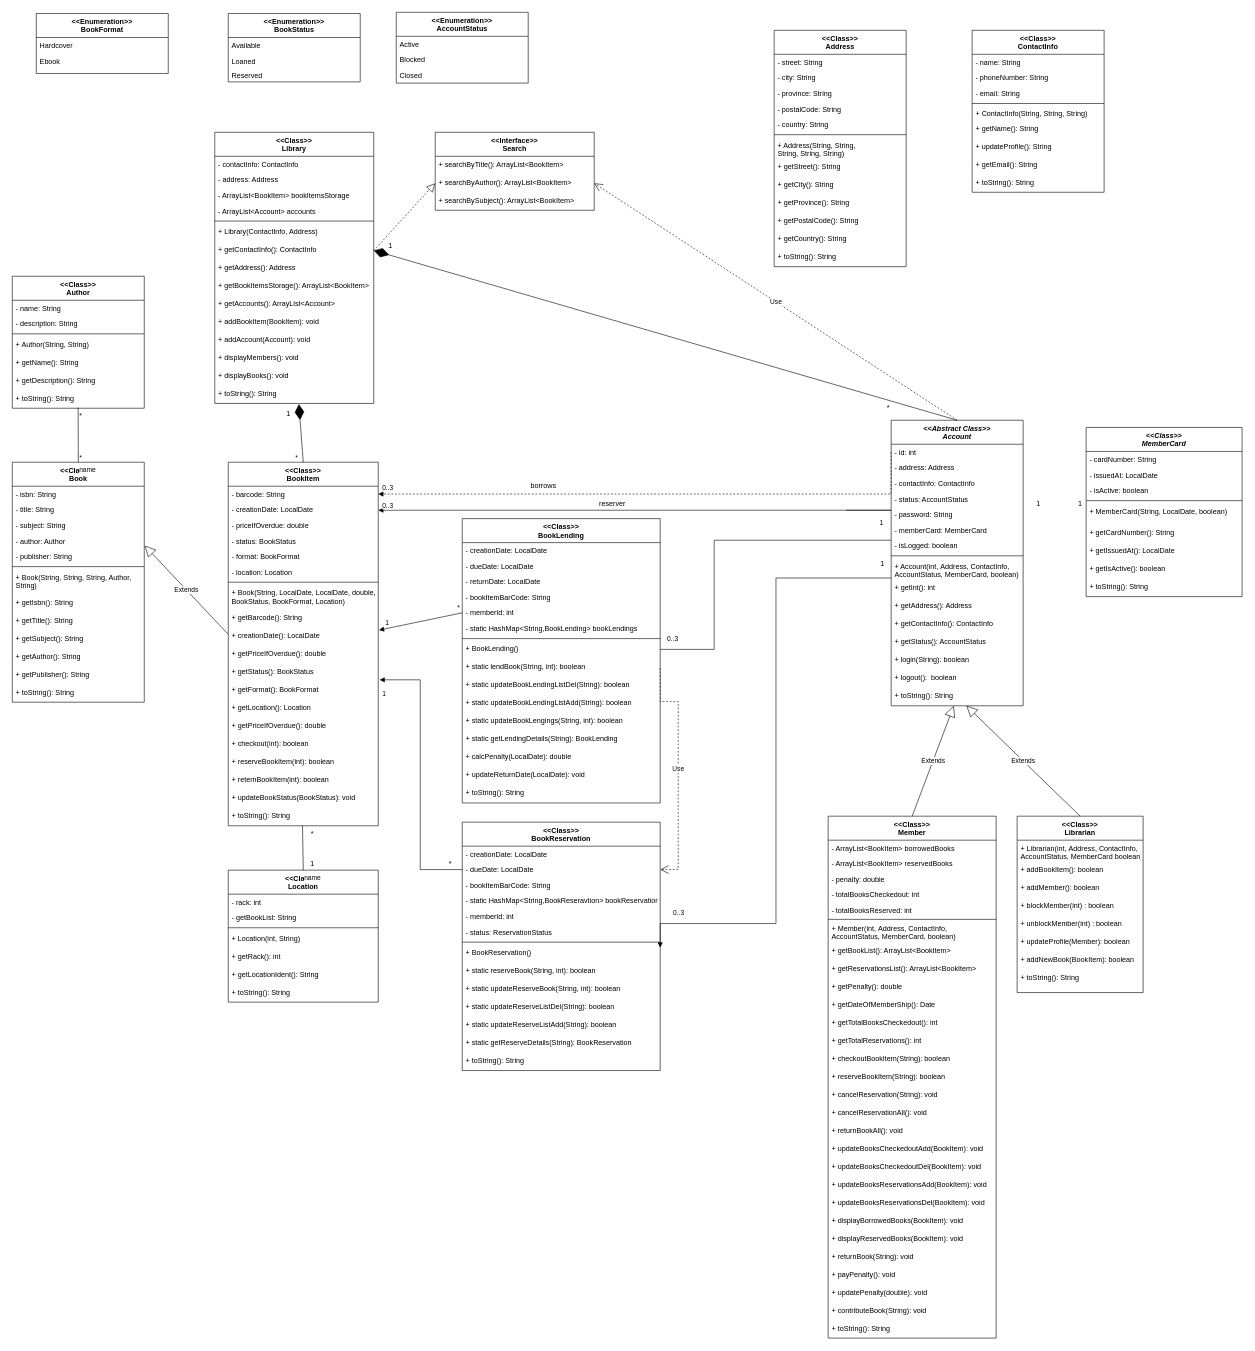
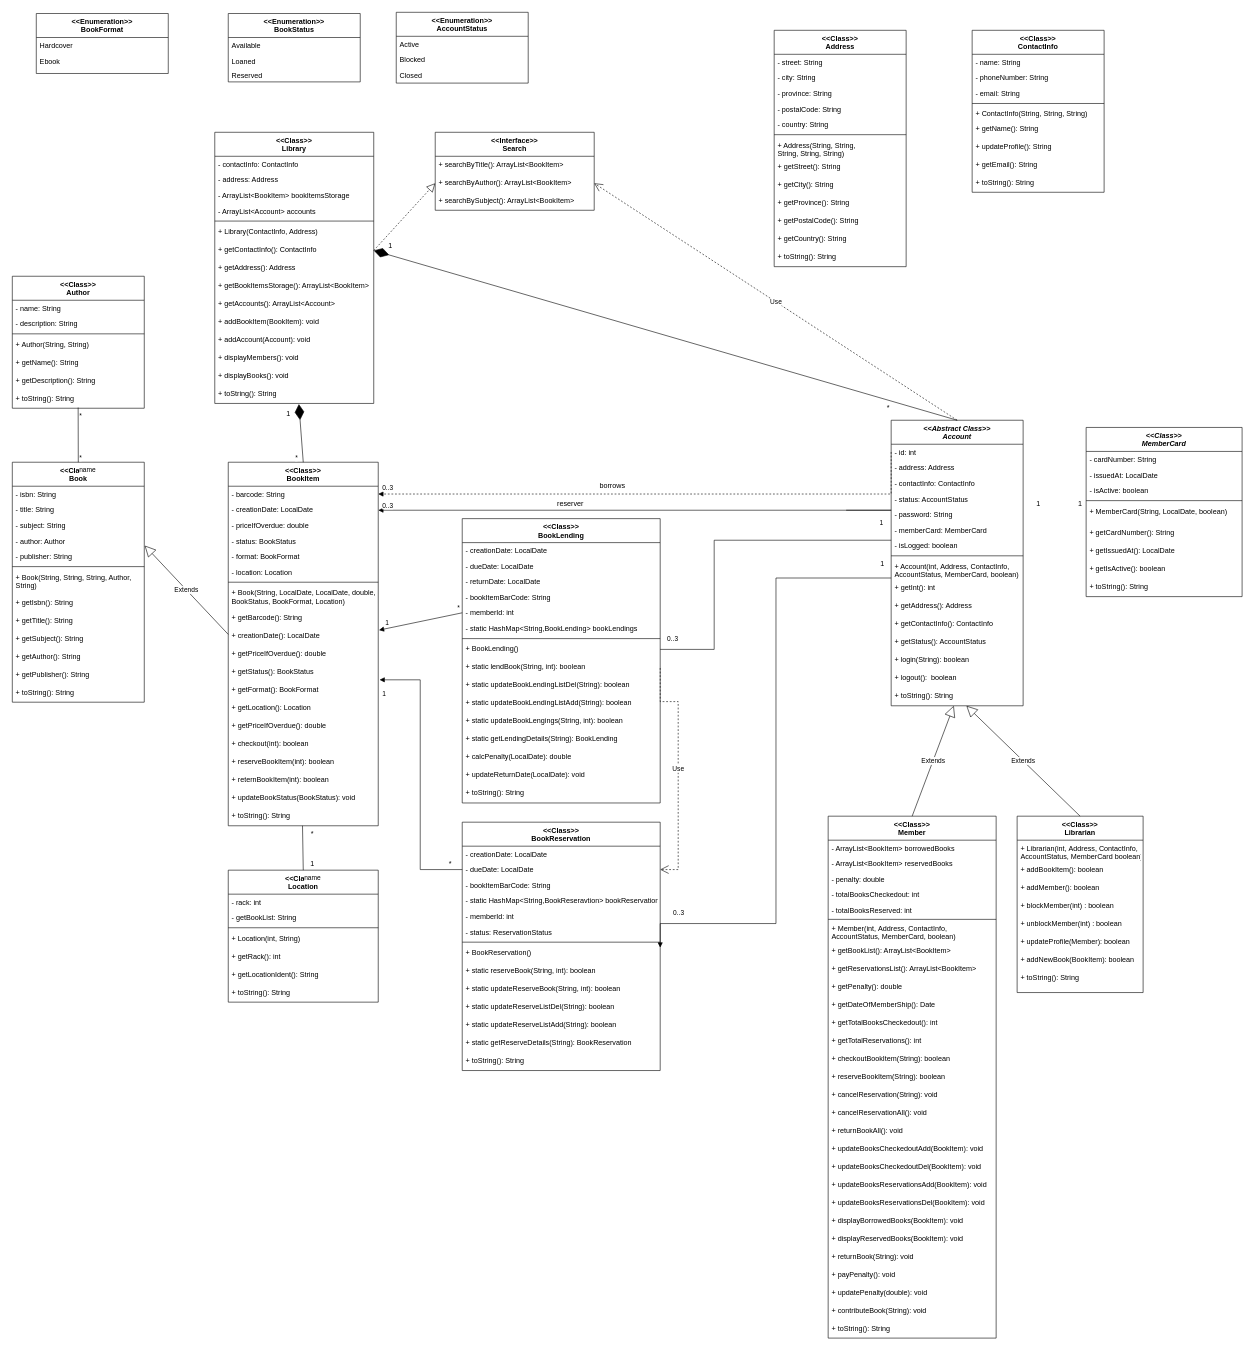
node "borrows": moved (543, 486) -> (612, 486)
node "reserver": moved (612, 504) -> (570, 504)
